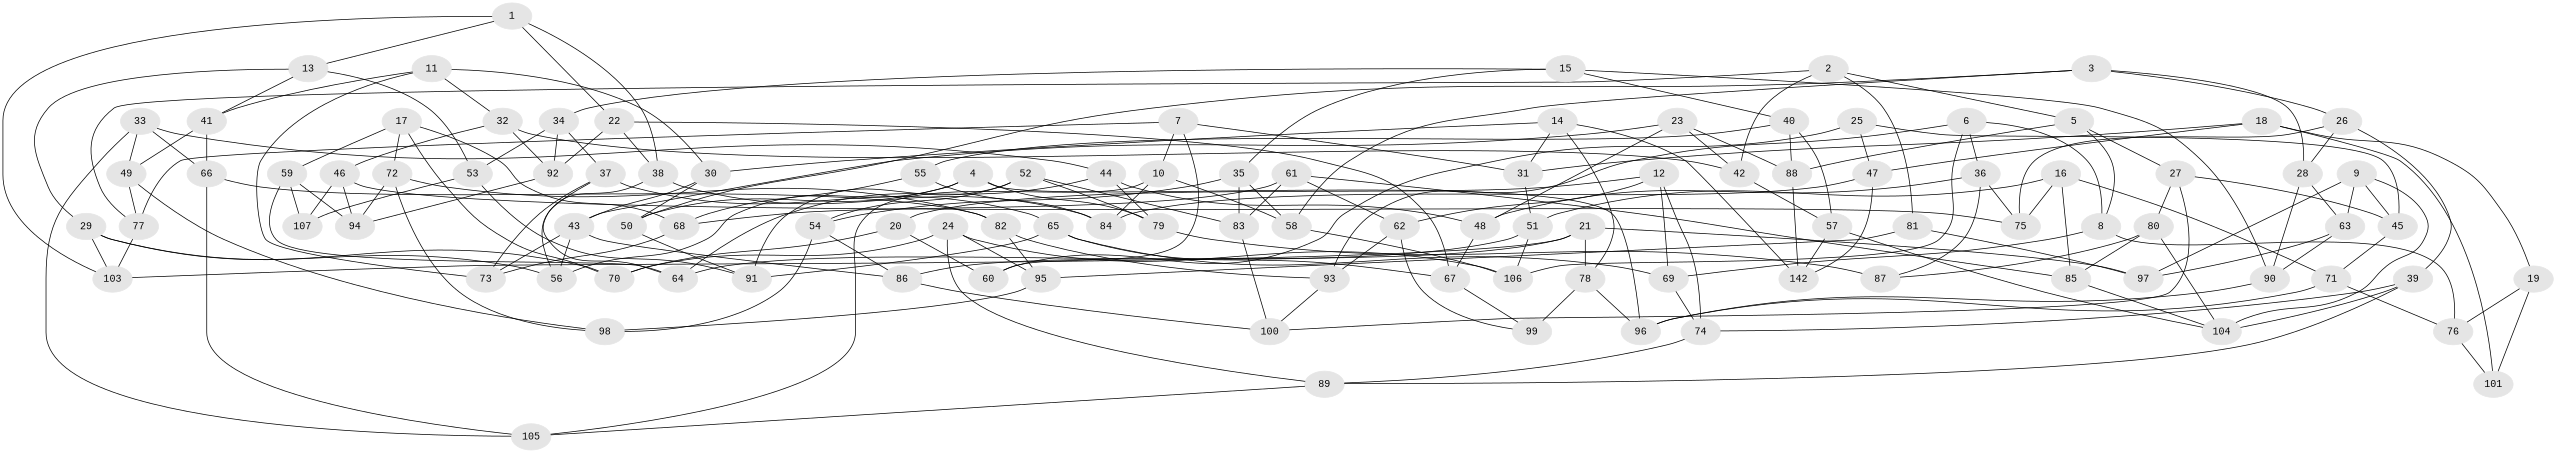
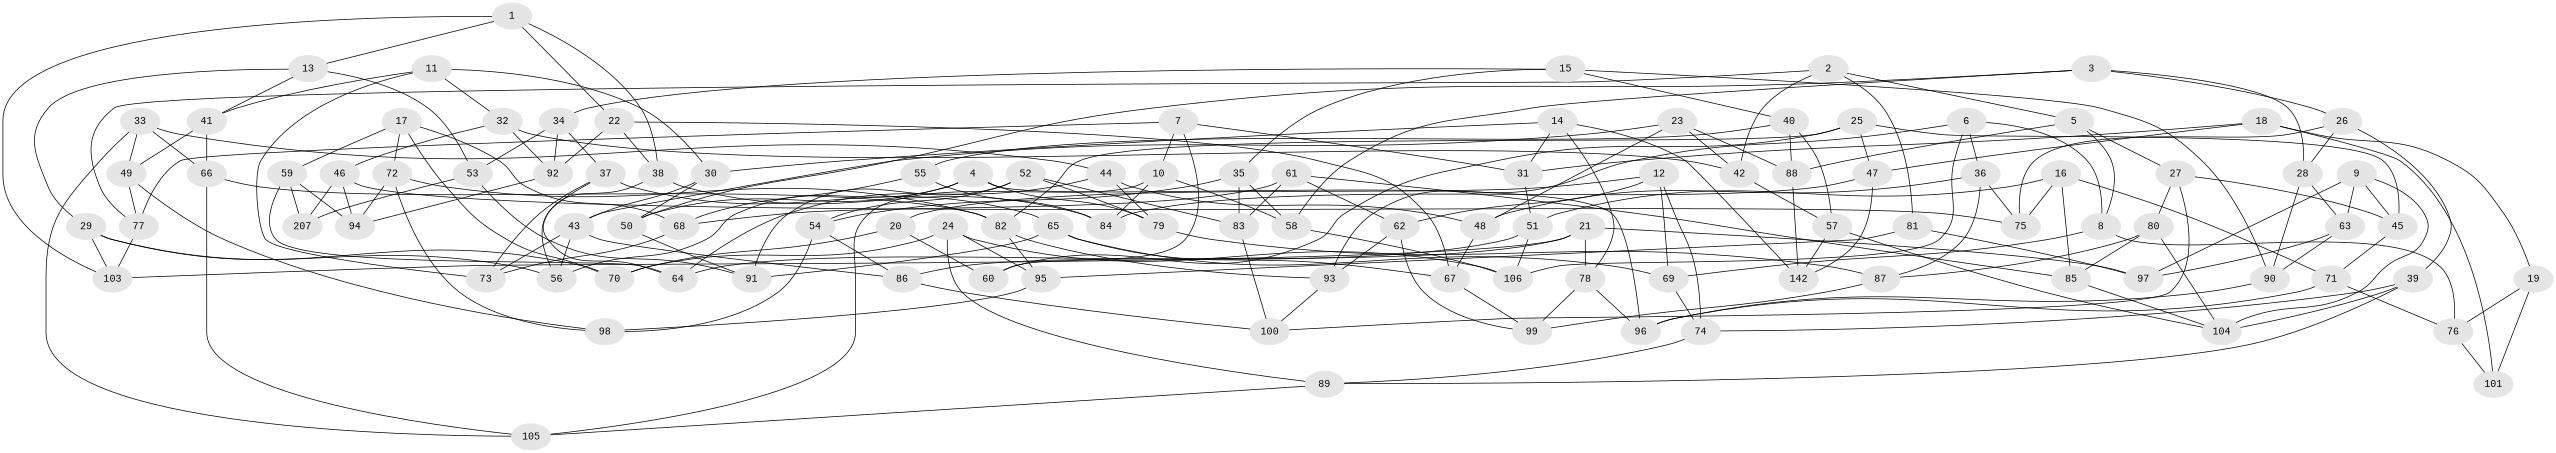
edge "25" -- "82": added
node "107": label "107" -> "207"
edge "87" -- "99": added
